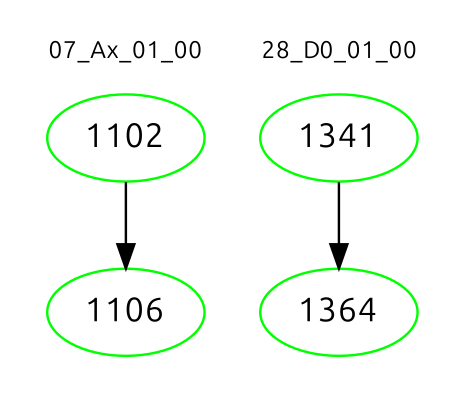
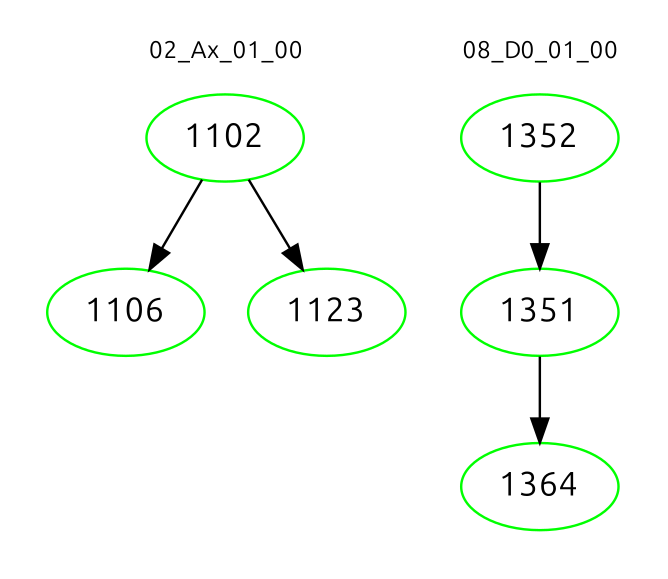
cluster "07_Ax_01_00": label "07_Ax_01_00" -> "02_Ax_01_00"
cluster "28_D0_01_00": label "28_D0_01_00" -> "08_D0_01_00"
node "1341": label "1341" -> "1351"
node "1352": added
node "1123": added
